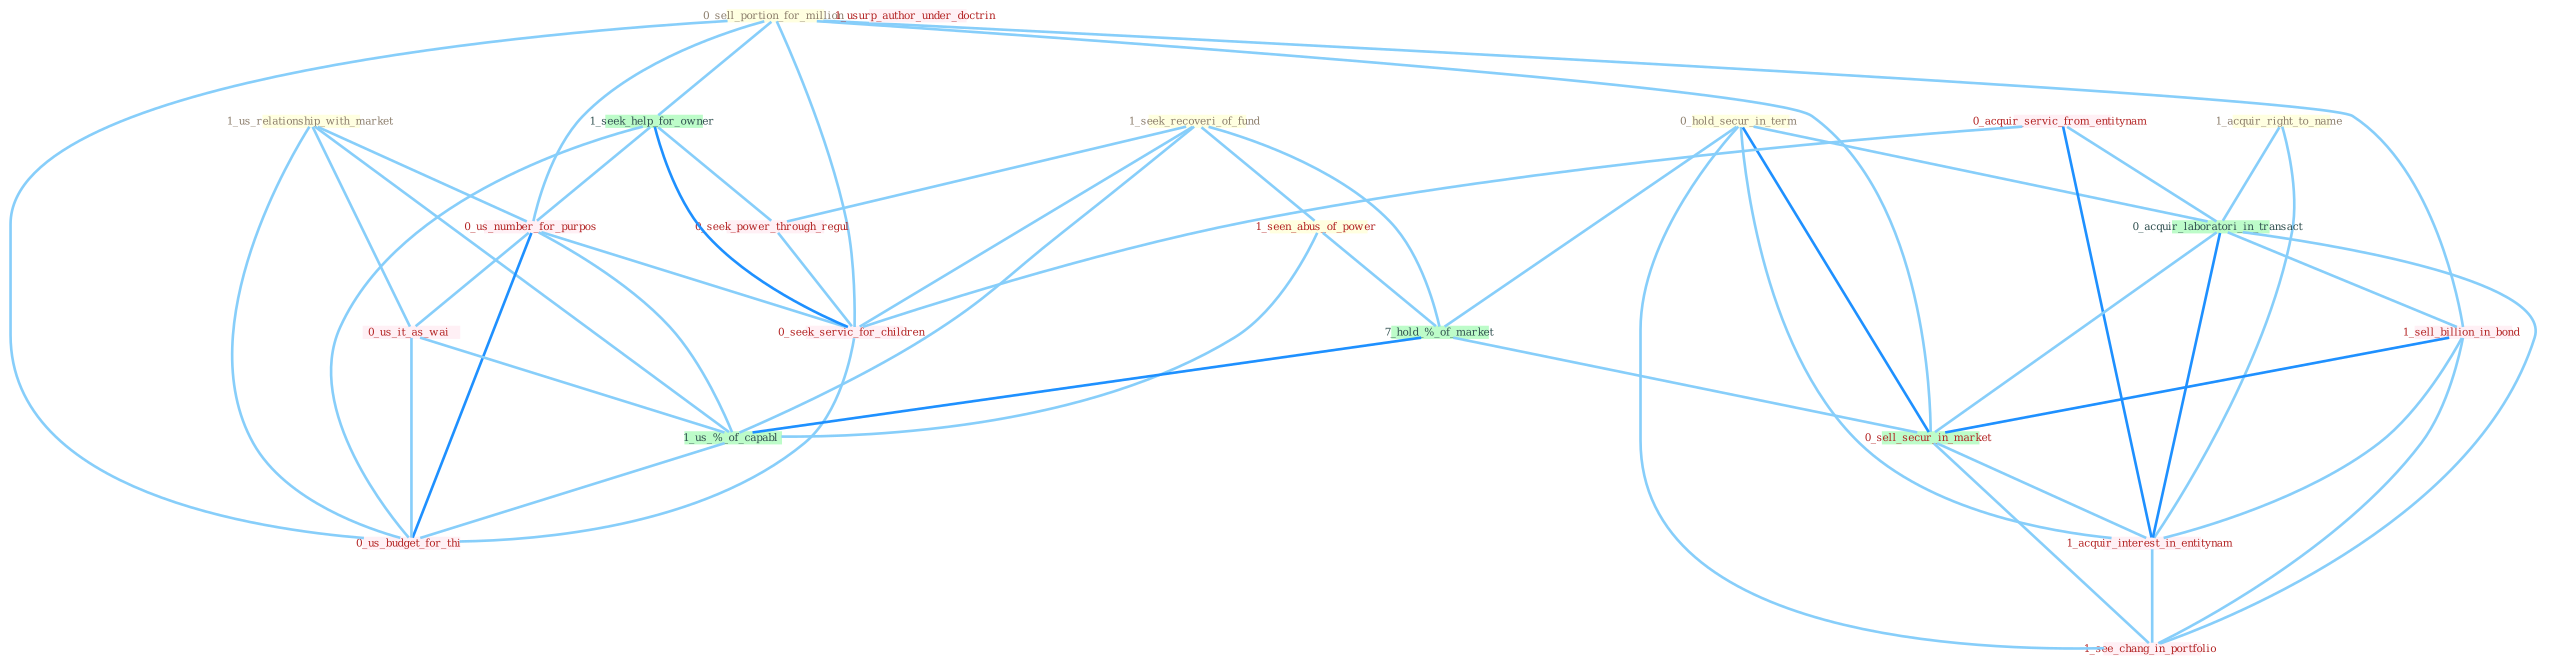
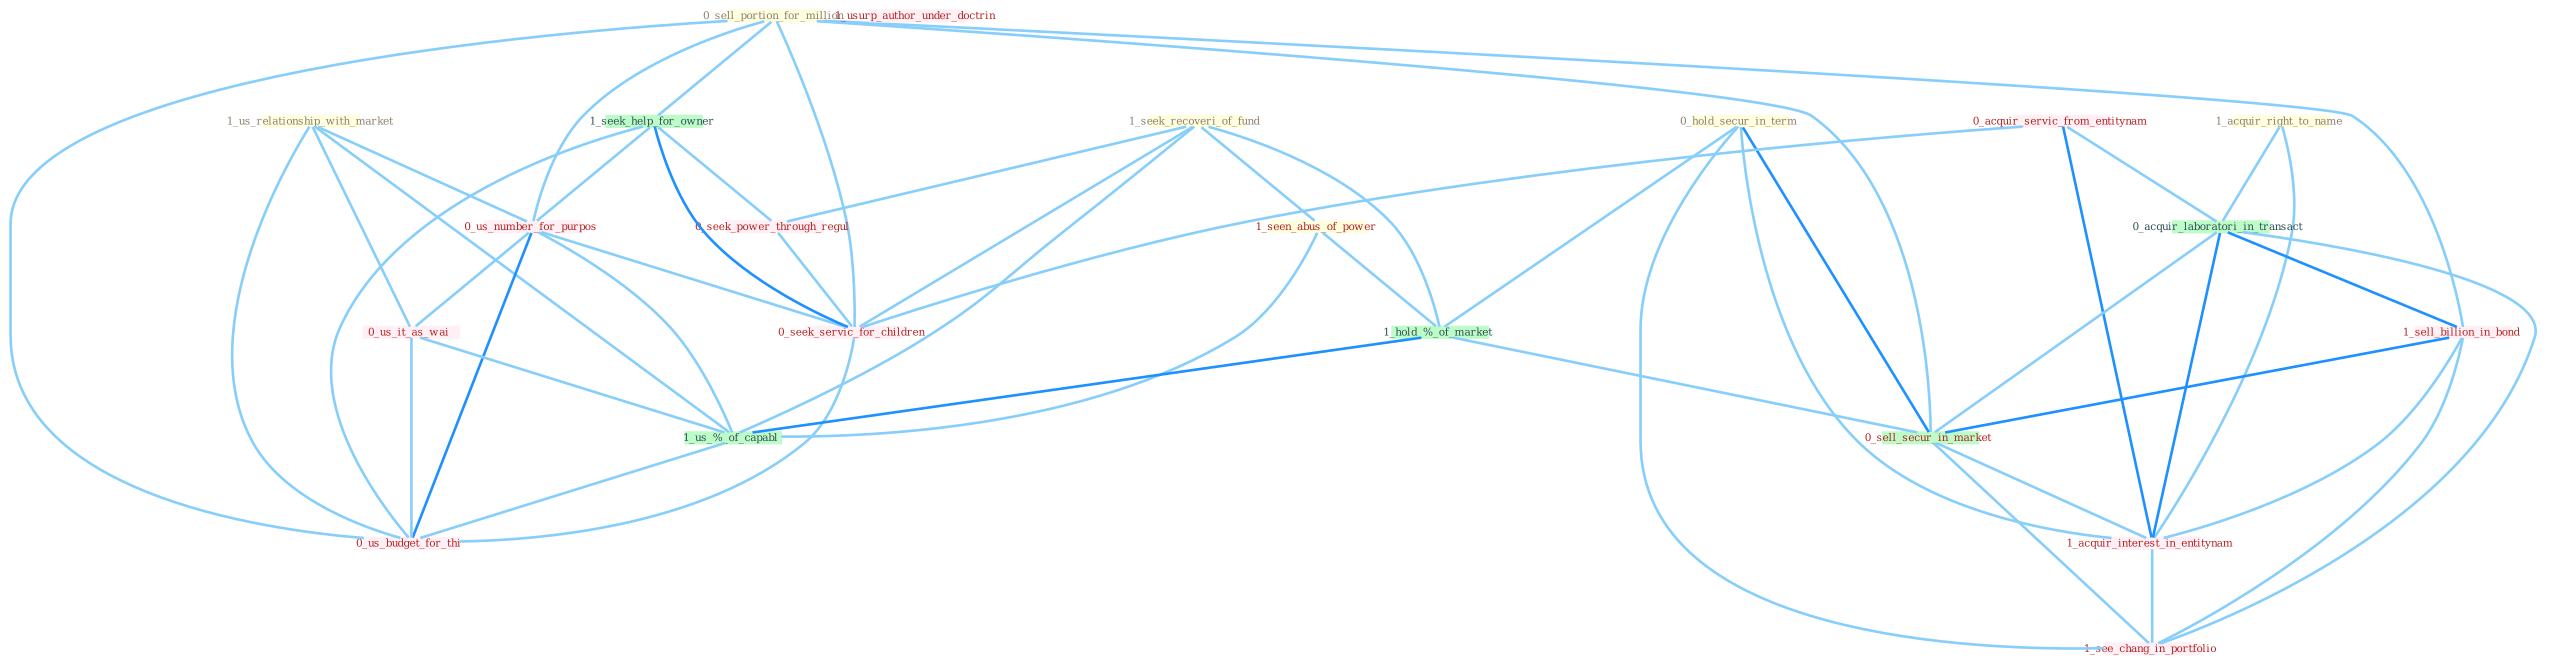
edge "0_hold_secur_in_term" -- "0_acquir_laboratori_in_transact": removed
edge "0_acquir_laboratori_in_transact" -- "1_sell_billion_in_bond": color #87cefa -> #1e90ff
node "7_hold_%_of_market": label "7_hold_%_of_market" -> "1_hold_%_of_market"
